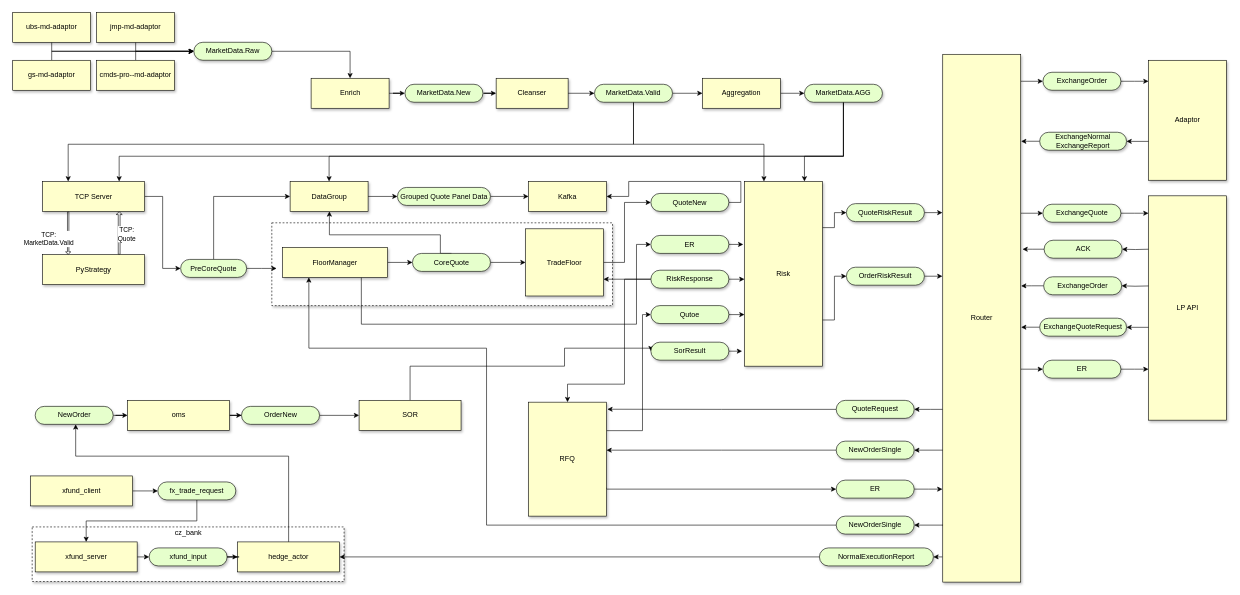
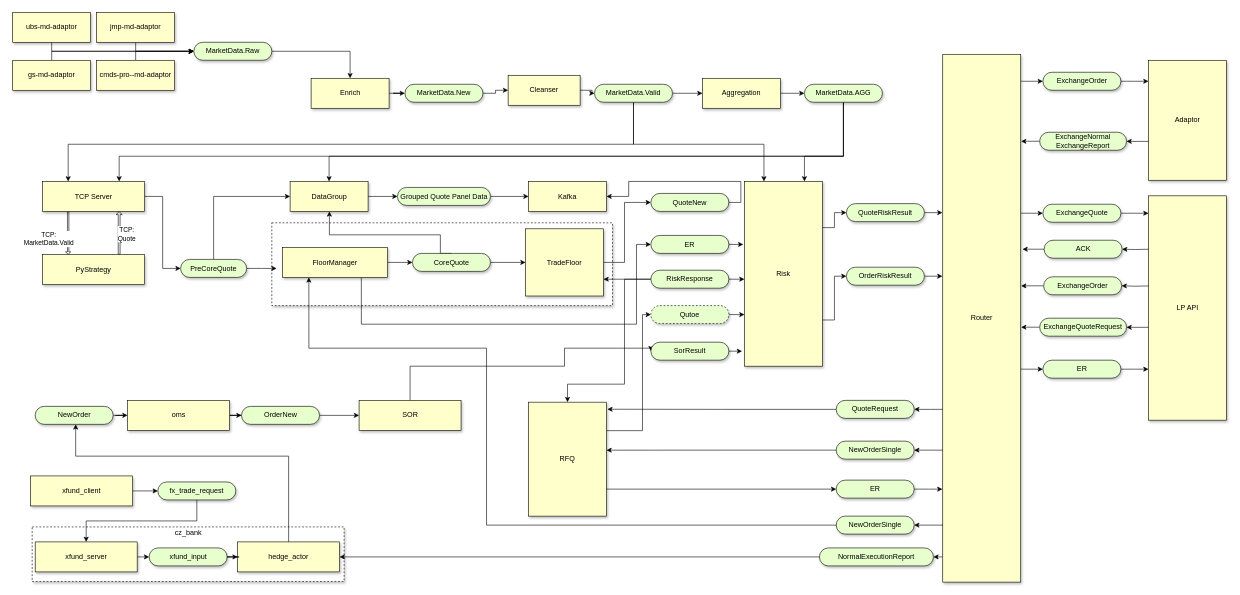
node "Cleanser": moved (532, 93) -> (544, 90)
node "Qutoe": style solid -> dashed
